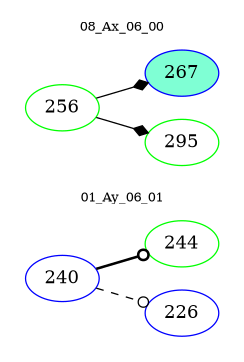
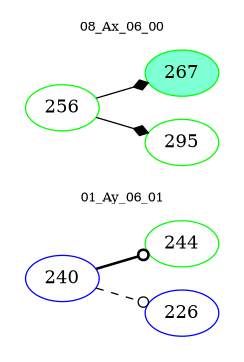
node "267": color blue -> green
